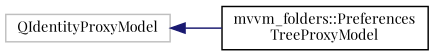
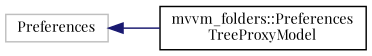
node "QIdentityProxyModel": label "QIdentityProxyModel" -> "Preferences"
